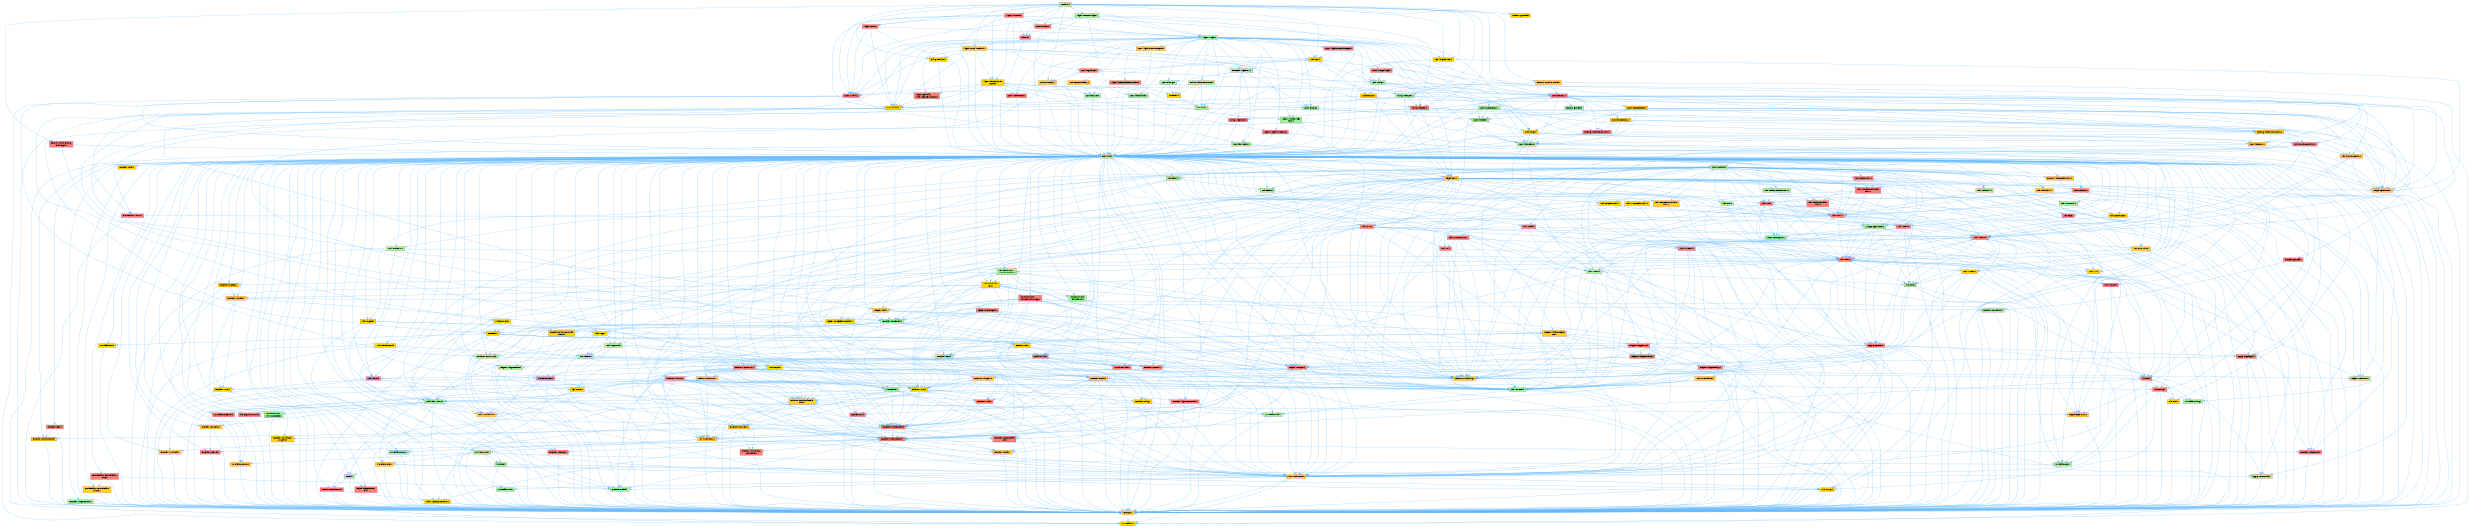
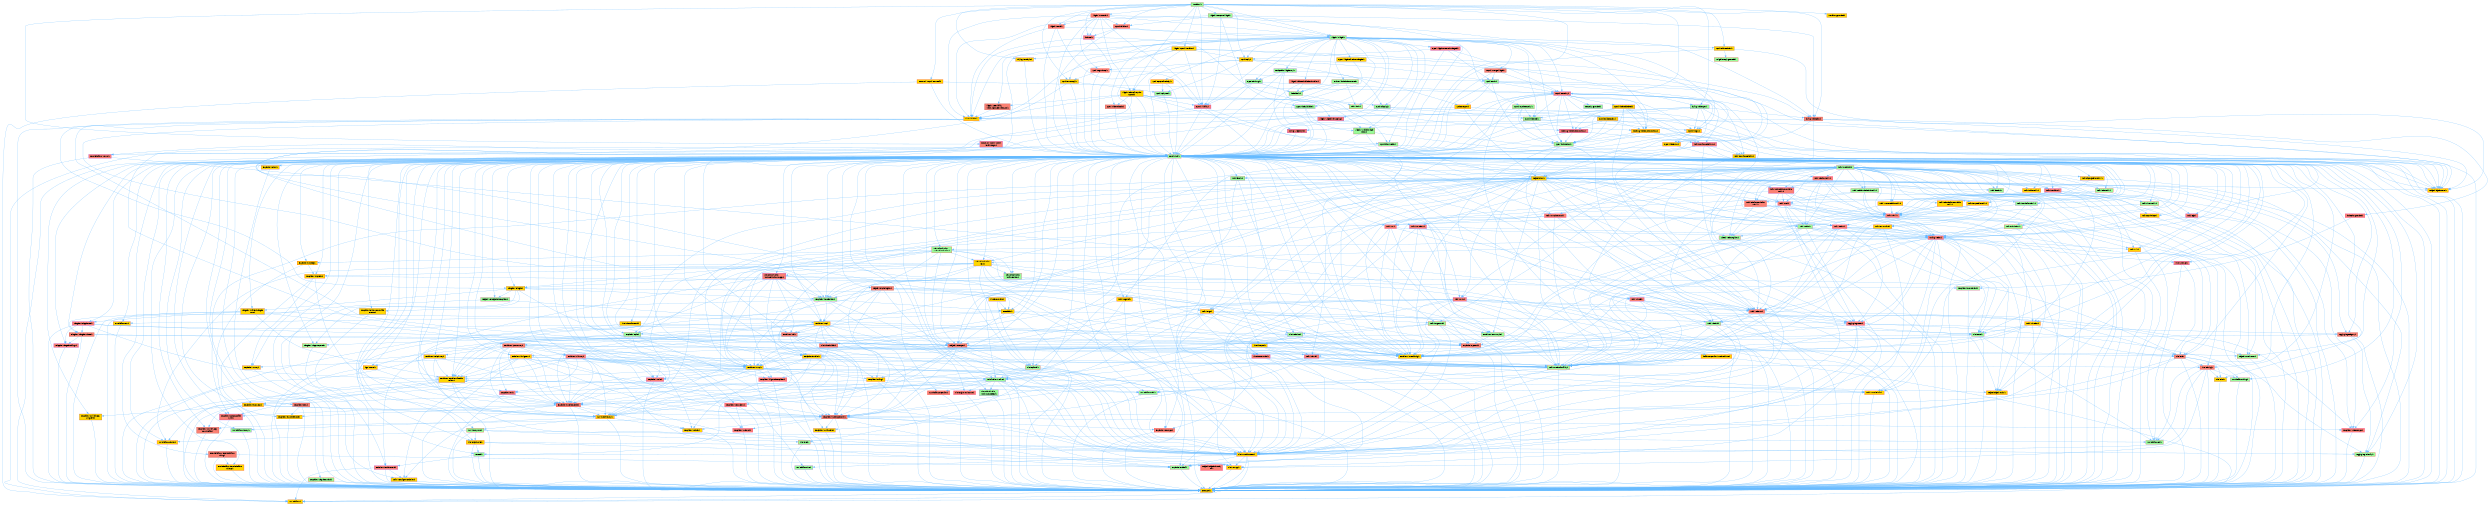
node "Input/NavigationReply.h": label "Input/NavigationReply.h" -> "Input/CulturePointer.h"
node "NavigationReply.generated.h": added
node "Input/Sorting.h": label "Input/Sorting.h" -> "Input/Events.h"
node "SlateGlobals.h": fillcolor gold -> palegreen
node "Framework/Layout/Clipping ScrollManager.h": label "Framework/Layout/Clipping ScrollManager.h" -> "Framework/Layout/Inertial ScrollManager.h"
node "Framework/ClipProjectionMatrix.h": label "Framework/ClipProjectionMatrix.h" -> "Math/ClipProjectionMatrix.h"
node "Math/Transform.h": color red -> purple
node "Math/Char.h": label "Math/Char.h" -> "Math/TranslationMatrix.h"
node "Math/Box2D.h": color red -> purple
node "ArrangedWidget/Rotator.h": label "ArrangedWidget/Rotator.h" -> "Math/Rotator.h"
edge "Math/Vector2D.h" -> "Math/ConvexHull2d.h": reversed
node "Math/Vector.h": label "Math/Vector.h" -> "Sorting/Vector.h"
node "Delegates/Stats.h": label "Delegates/Stats.h" -> "Delegates/Delegate.h"
node "UObject/WeakObjectPtrTemplates.h": fillcolor gold -> palegreen
node "Math/Range.h": color purple -> red
node "Math/UnrealMathSSE.h": label "Math/UnrealMathSSE.h" -> "PlatformProperties/UnrealMathSSE.h"
node "Math/SBoxPanel.h": label "Math/SBoxPanel.h" -> "Math/UnrealMathUtility.h"
node "Templates/IsEnumClass.h": fillcolor gold -> salmon
node "Logging/RemoveExtent.h": label "Logging/RemoveExtent.h" -> "Logging/LogVerbosity.h"
